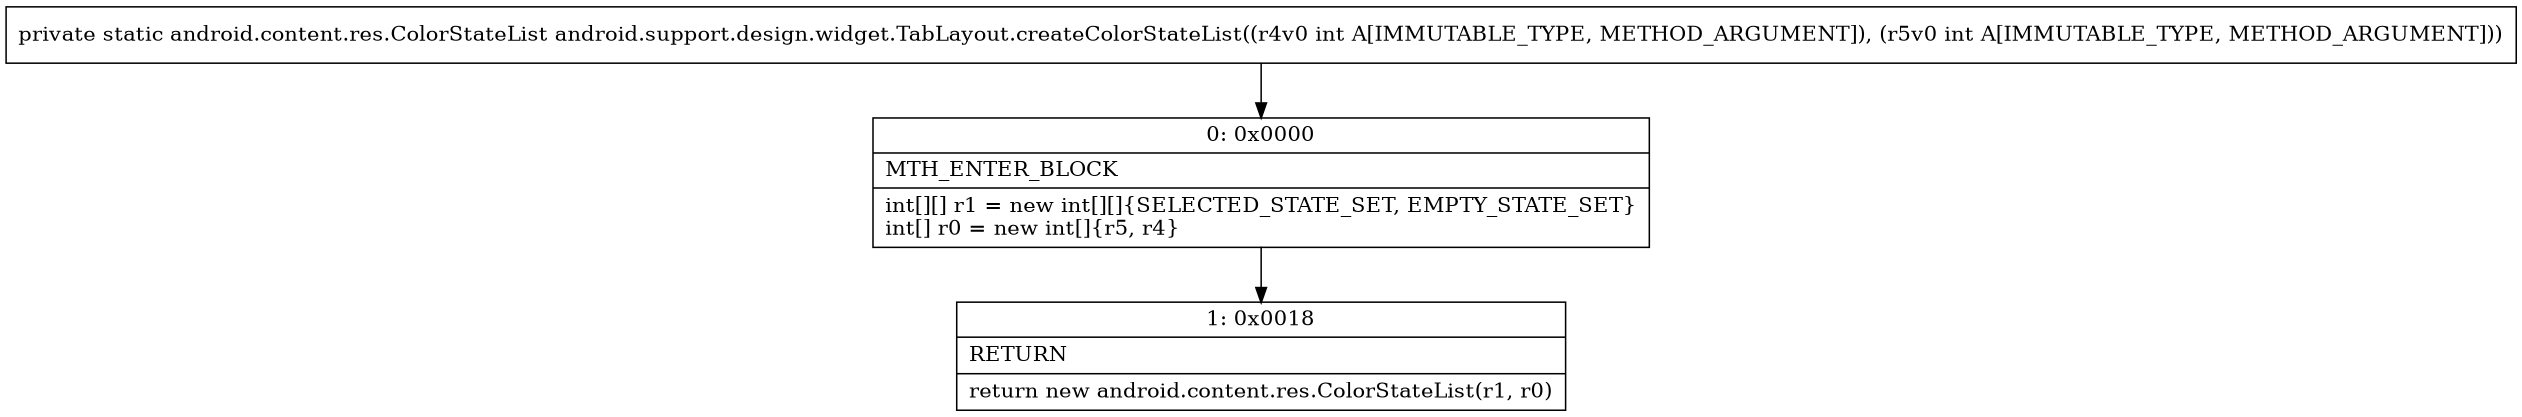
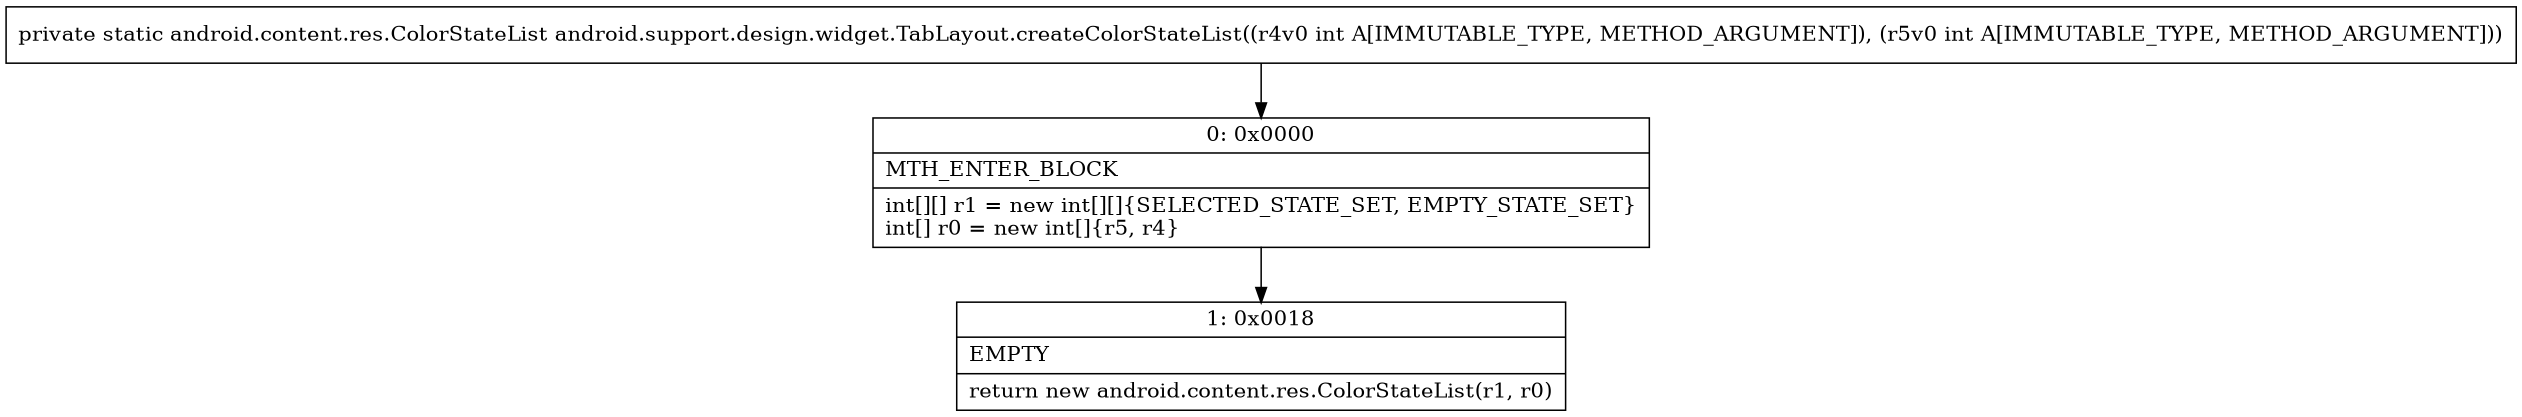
node "1: 0x0018": text "RETURN" -> "EMPTY"
